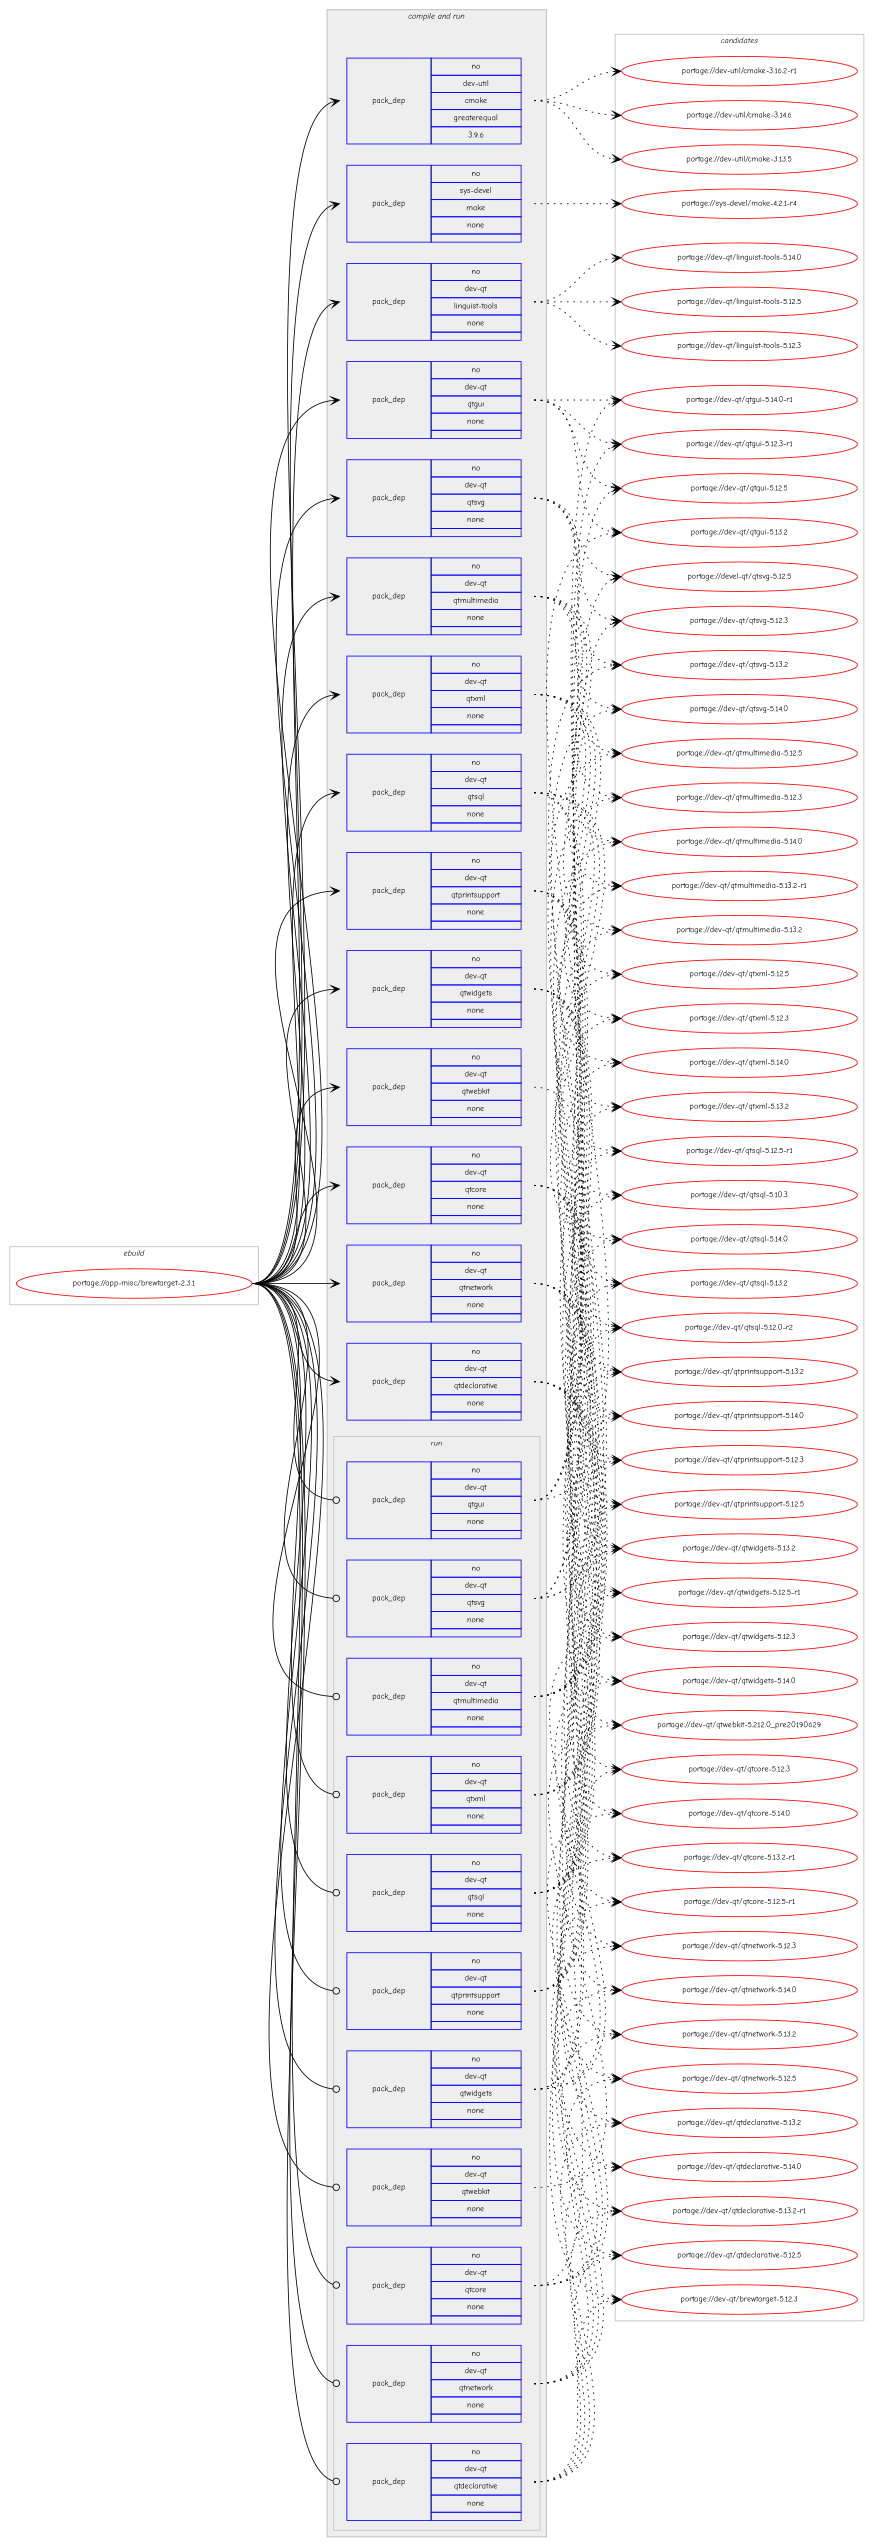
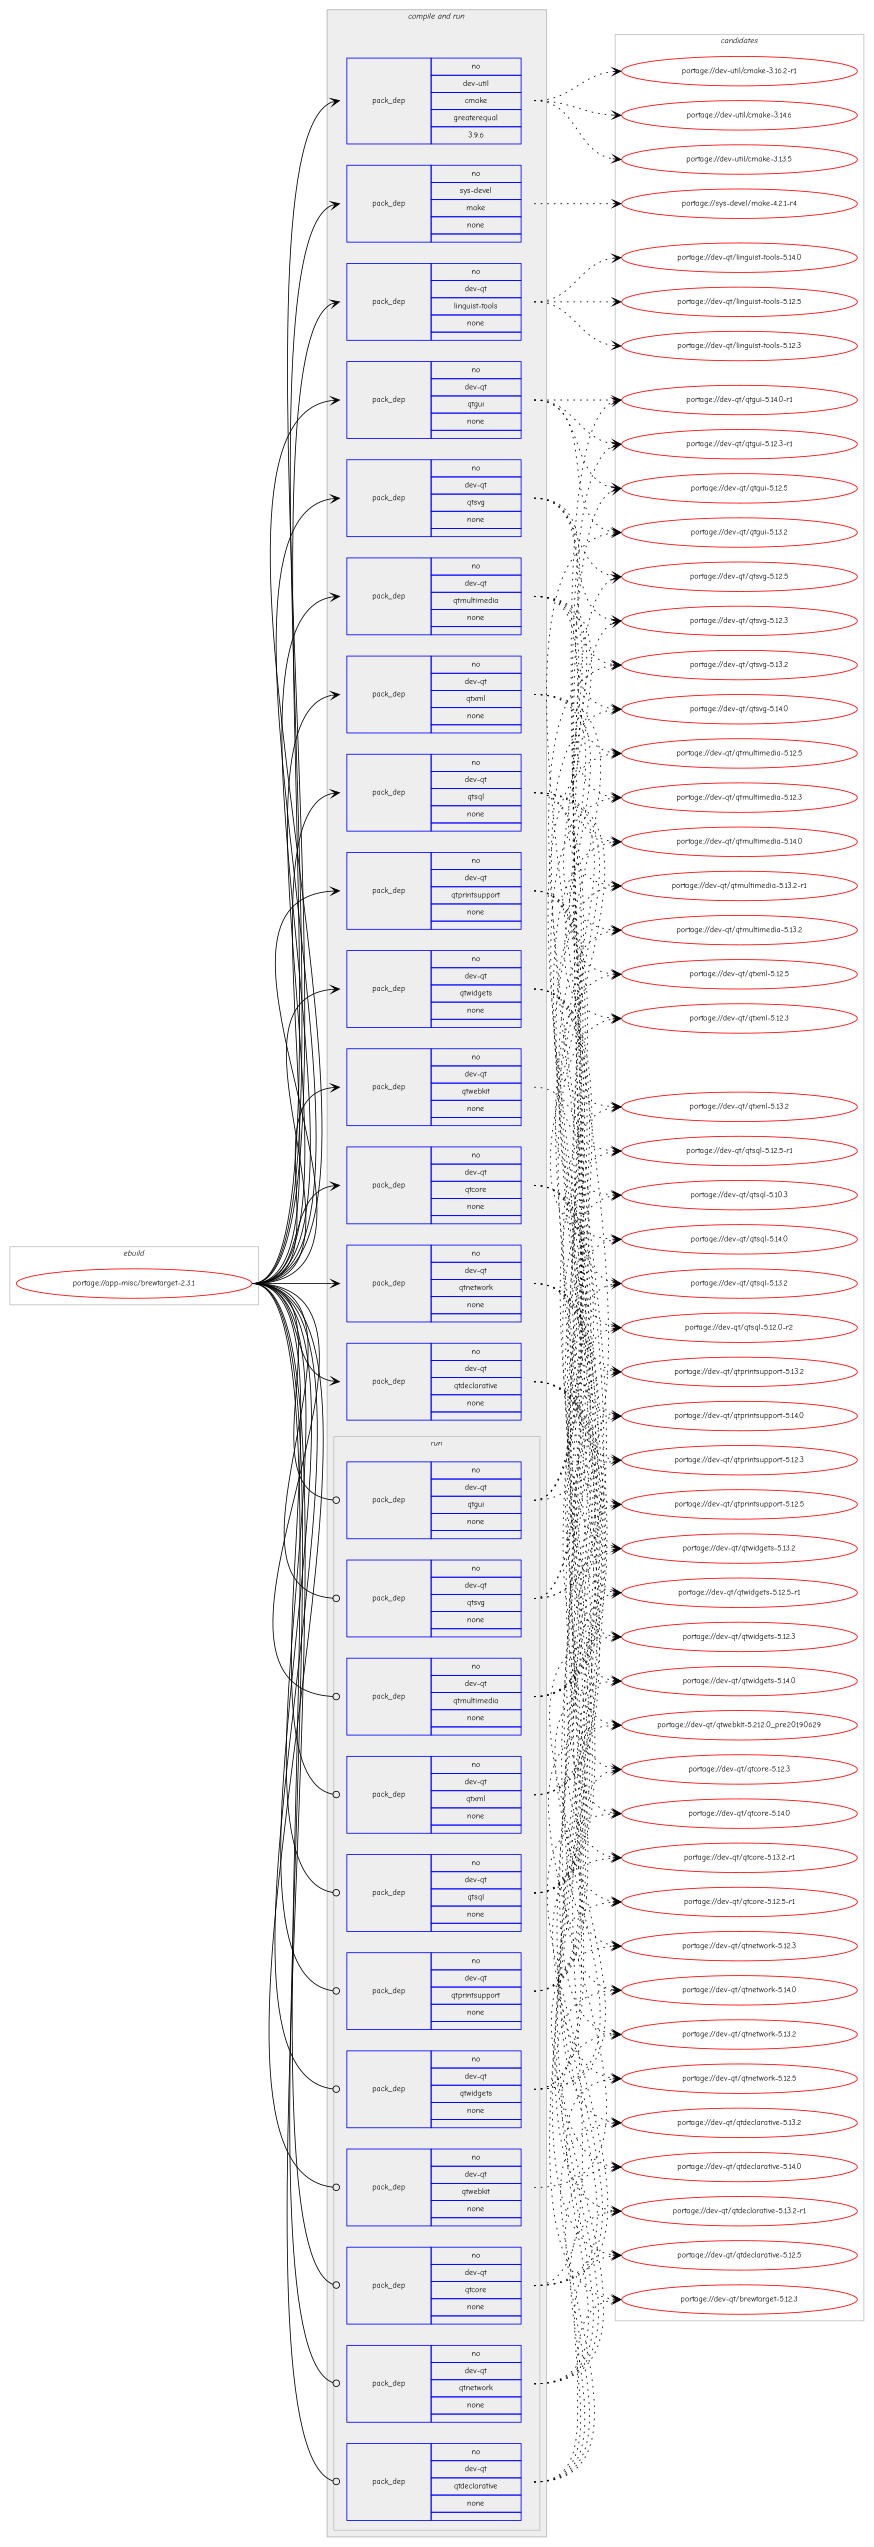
node "portage://devel-qt/qtsvg-5.12.5": label "portage://devel-qt/qtsvg-5.12.5" -> "portage://dev-qt/qtsvg-5.12.5"
node "portage://dev-qt/qtxml-5.14.0": removed
